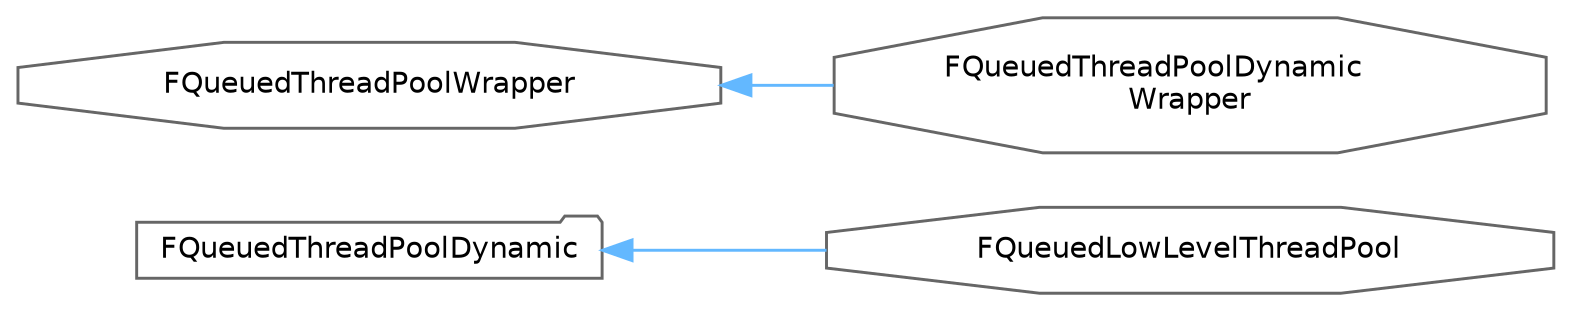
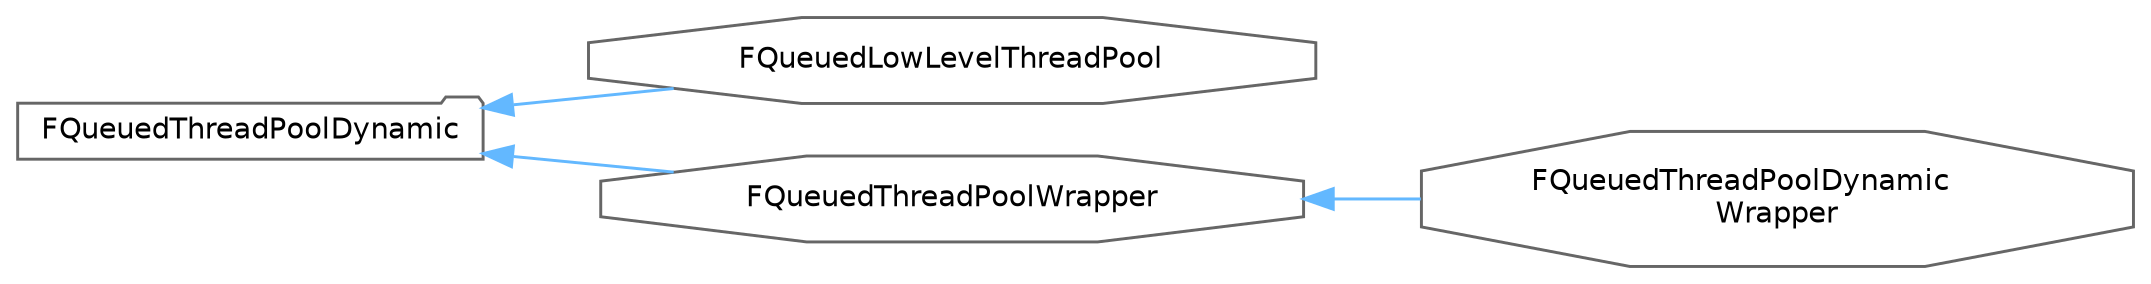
edge "FQueuedThreadPoolWrapper" -> "FQueuedThreadPoolDynamic": added
